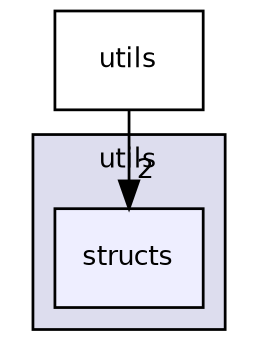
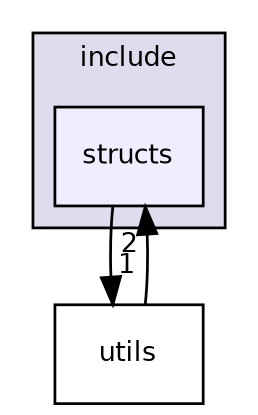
cluster "utils": label "utils" -> "include"
edge "structs" -> "utils": added
